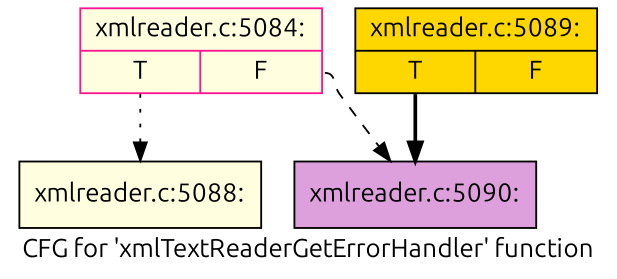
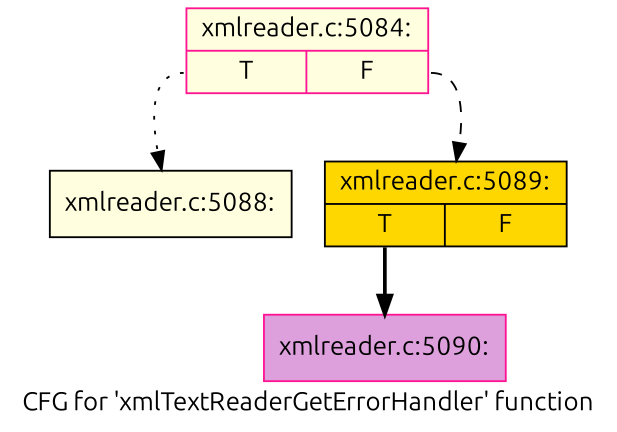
edge "xmlreader.c:5084:" -> "xmlreader.c:5090:": now "xmlreader.c:5084:" -> "xmlreader.c:5089:"
node "xmlreader.c:5090:": color black -> deeppink
